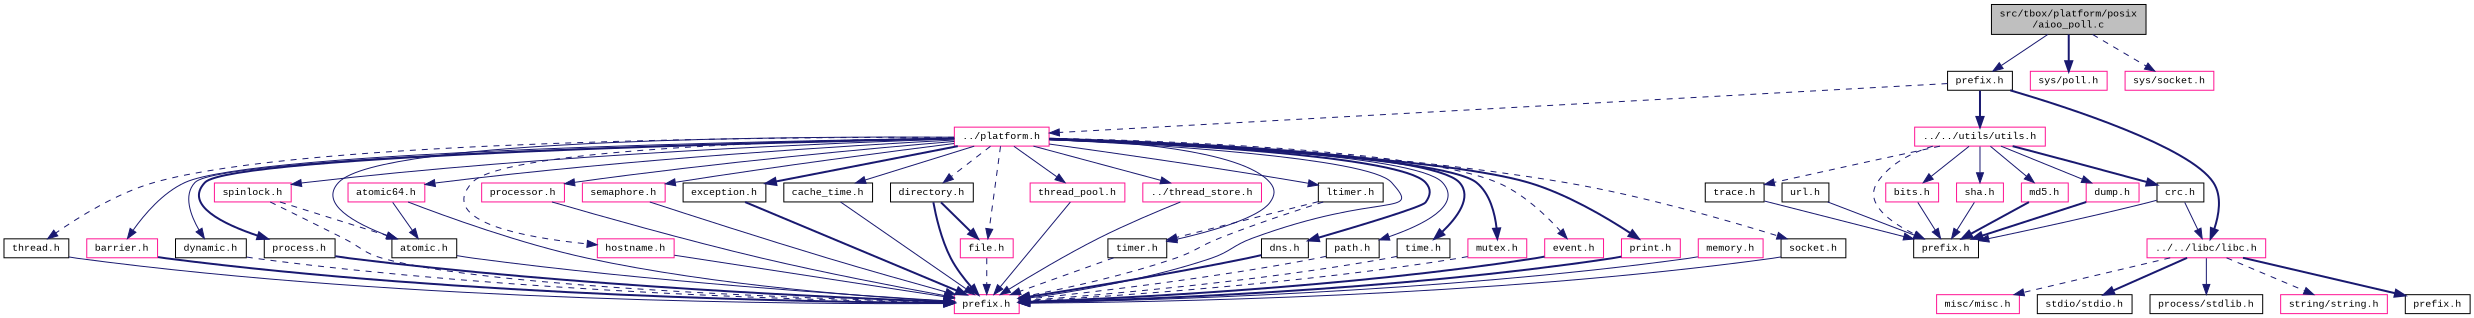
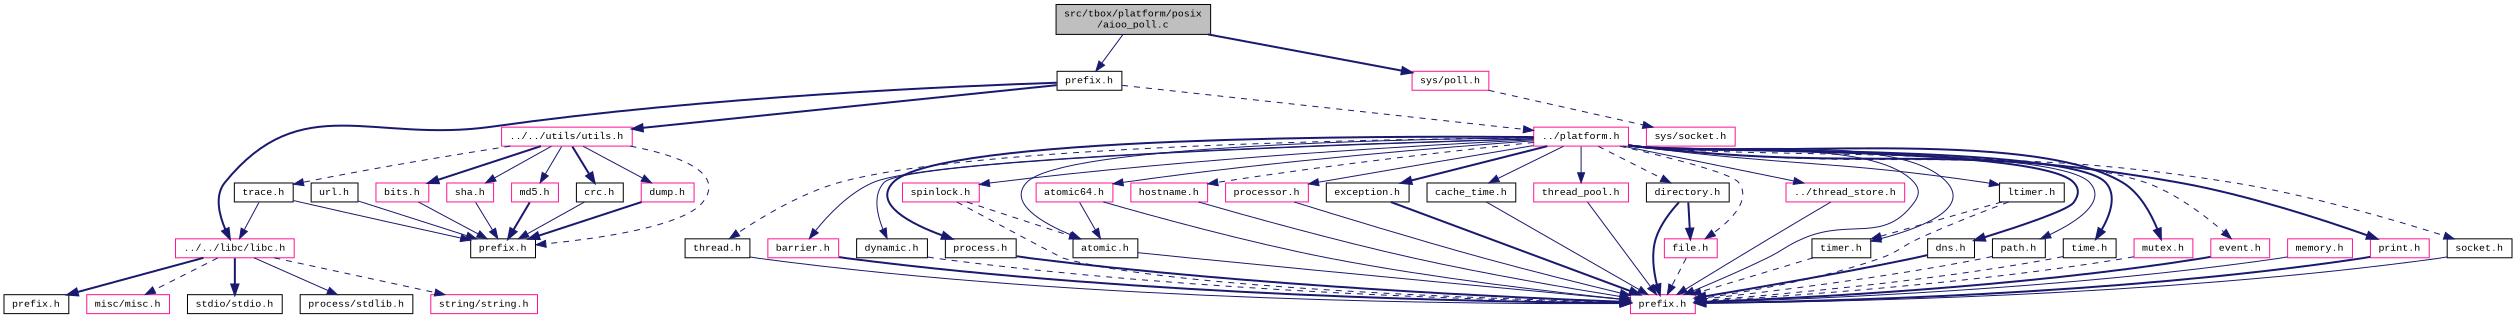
edge "src/tbox/platform/posix /aioo_poll.c" -> "sys/socket.h": now "sys/poll.h" -> "sys/socket.h"
edge "../../utils/utils.h" -> "bits.h": style solid -> bold
node "semaphore.h": removed
edge "crc.h" -> "../../libc/libc.h": now "trace.h" -> "../../libc/libc.h"
